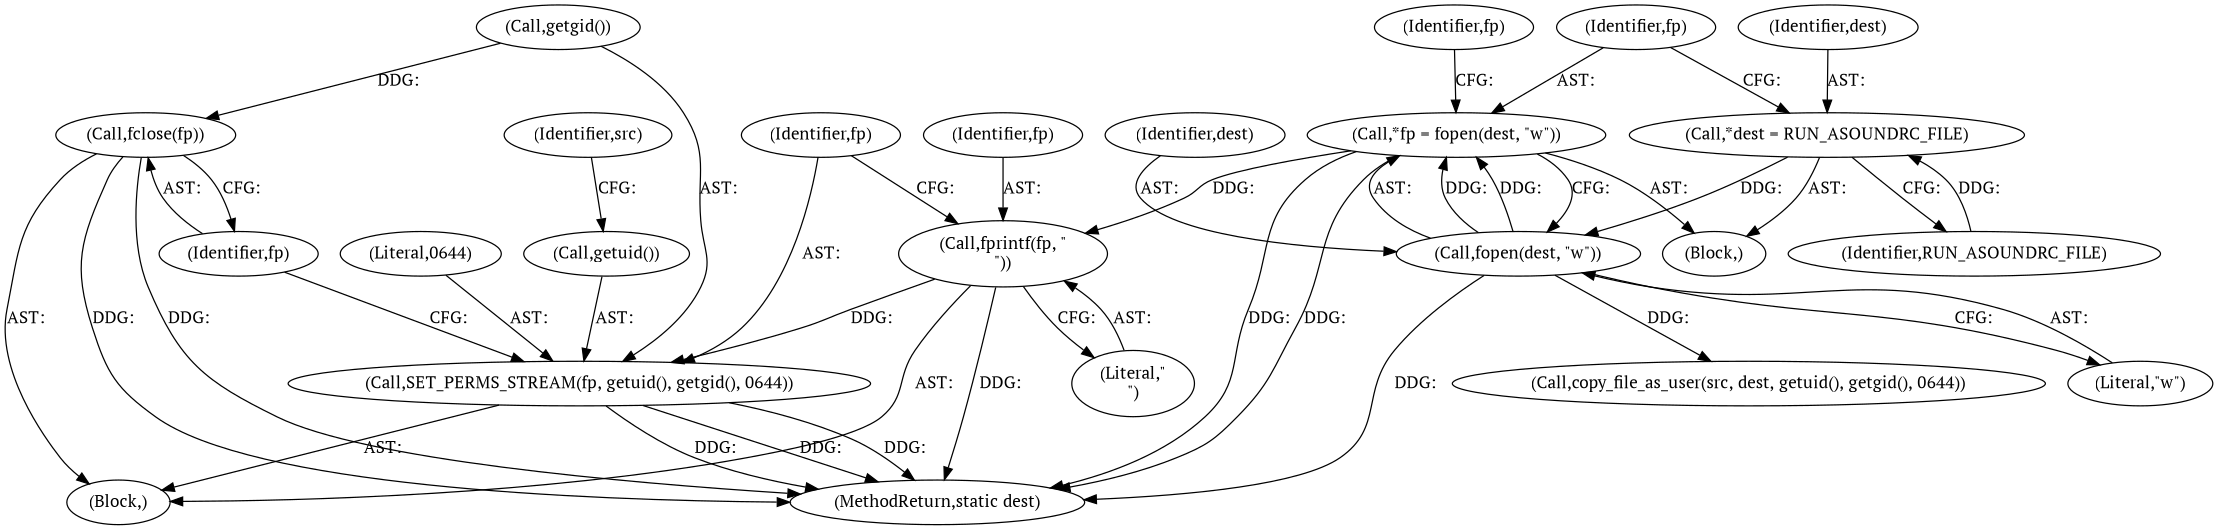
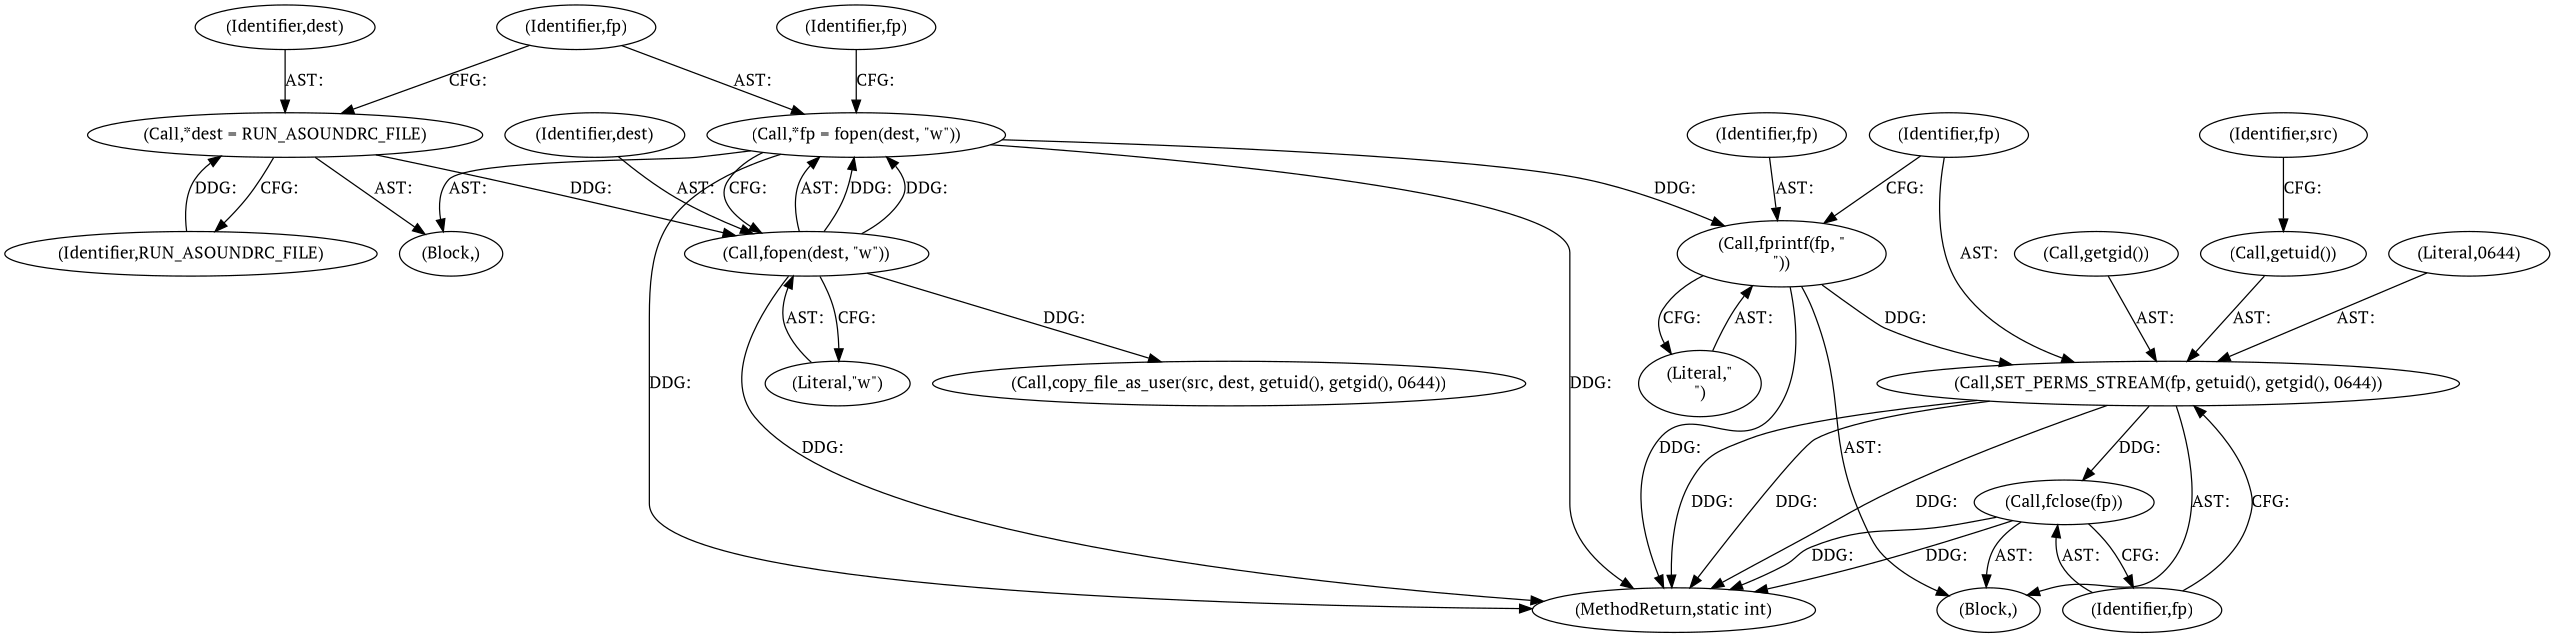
edge "(Call,getgid())" -> "(Call,fclose(fp))": now "(Call,SET_PERMS_STREAM(fp, getuid(), getgid(), 0644))" -> "(Call,fclose(fp))"
node "(MethodReturn,static dest)": label "(MethodReturn,static dest)" -> "(MethodReturn,static int)"
